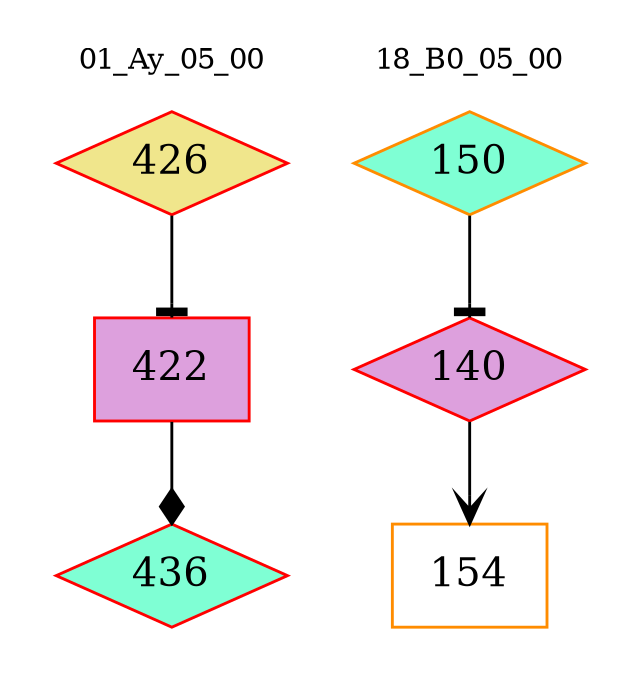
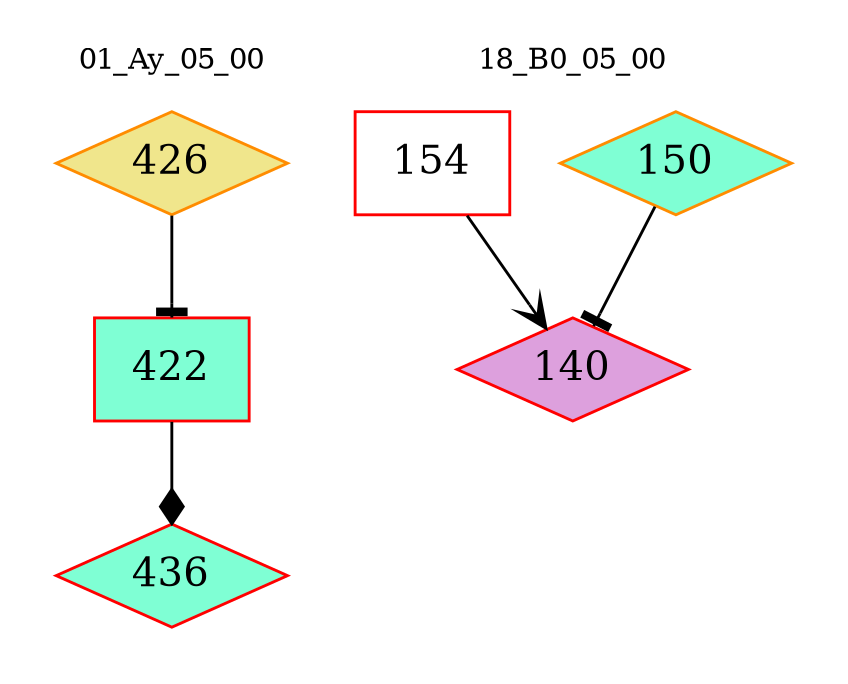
node "426": color red -> darkorange
node "422": fillcolor plum -> aquamarine
edge "140" -> "154": reversed
node "154": color darkorange -> red
